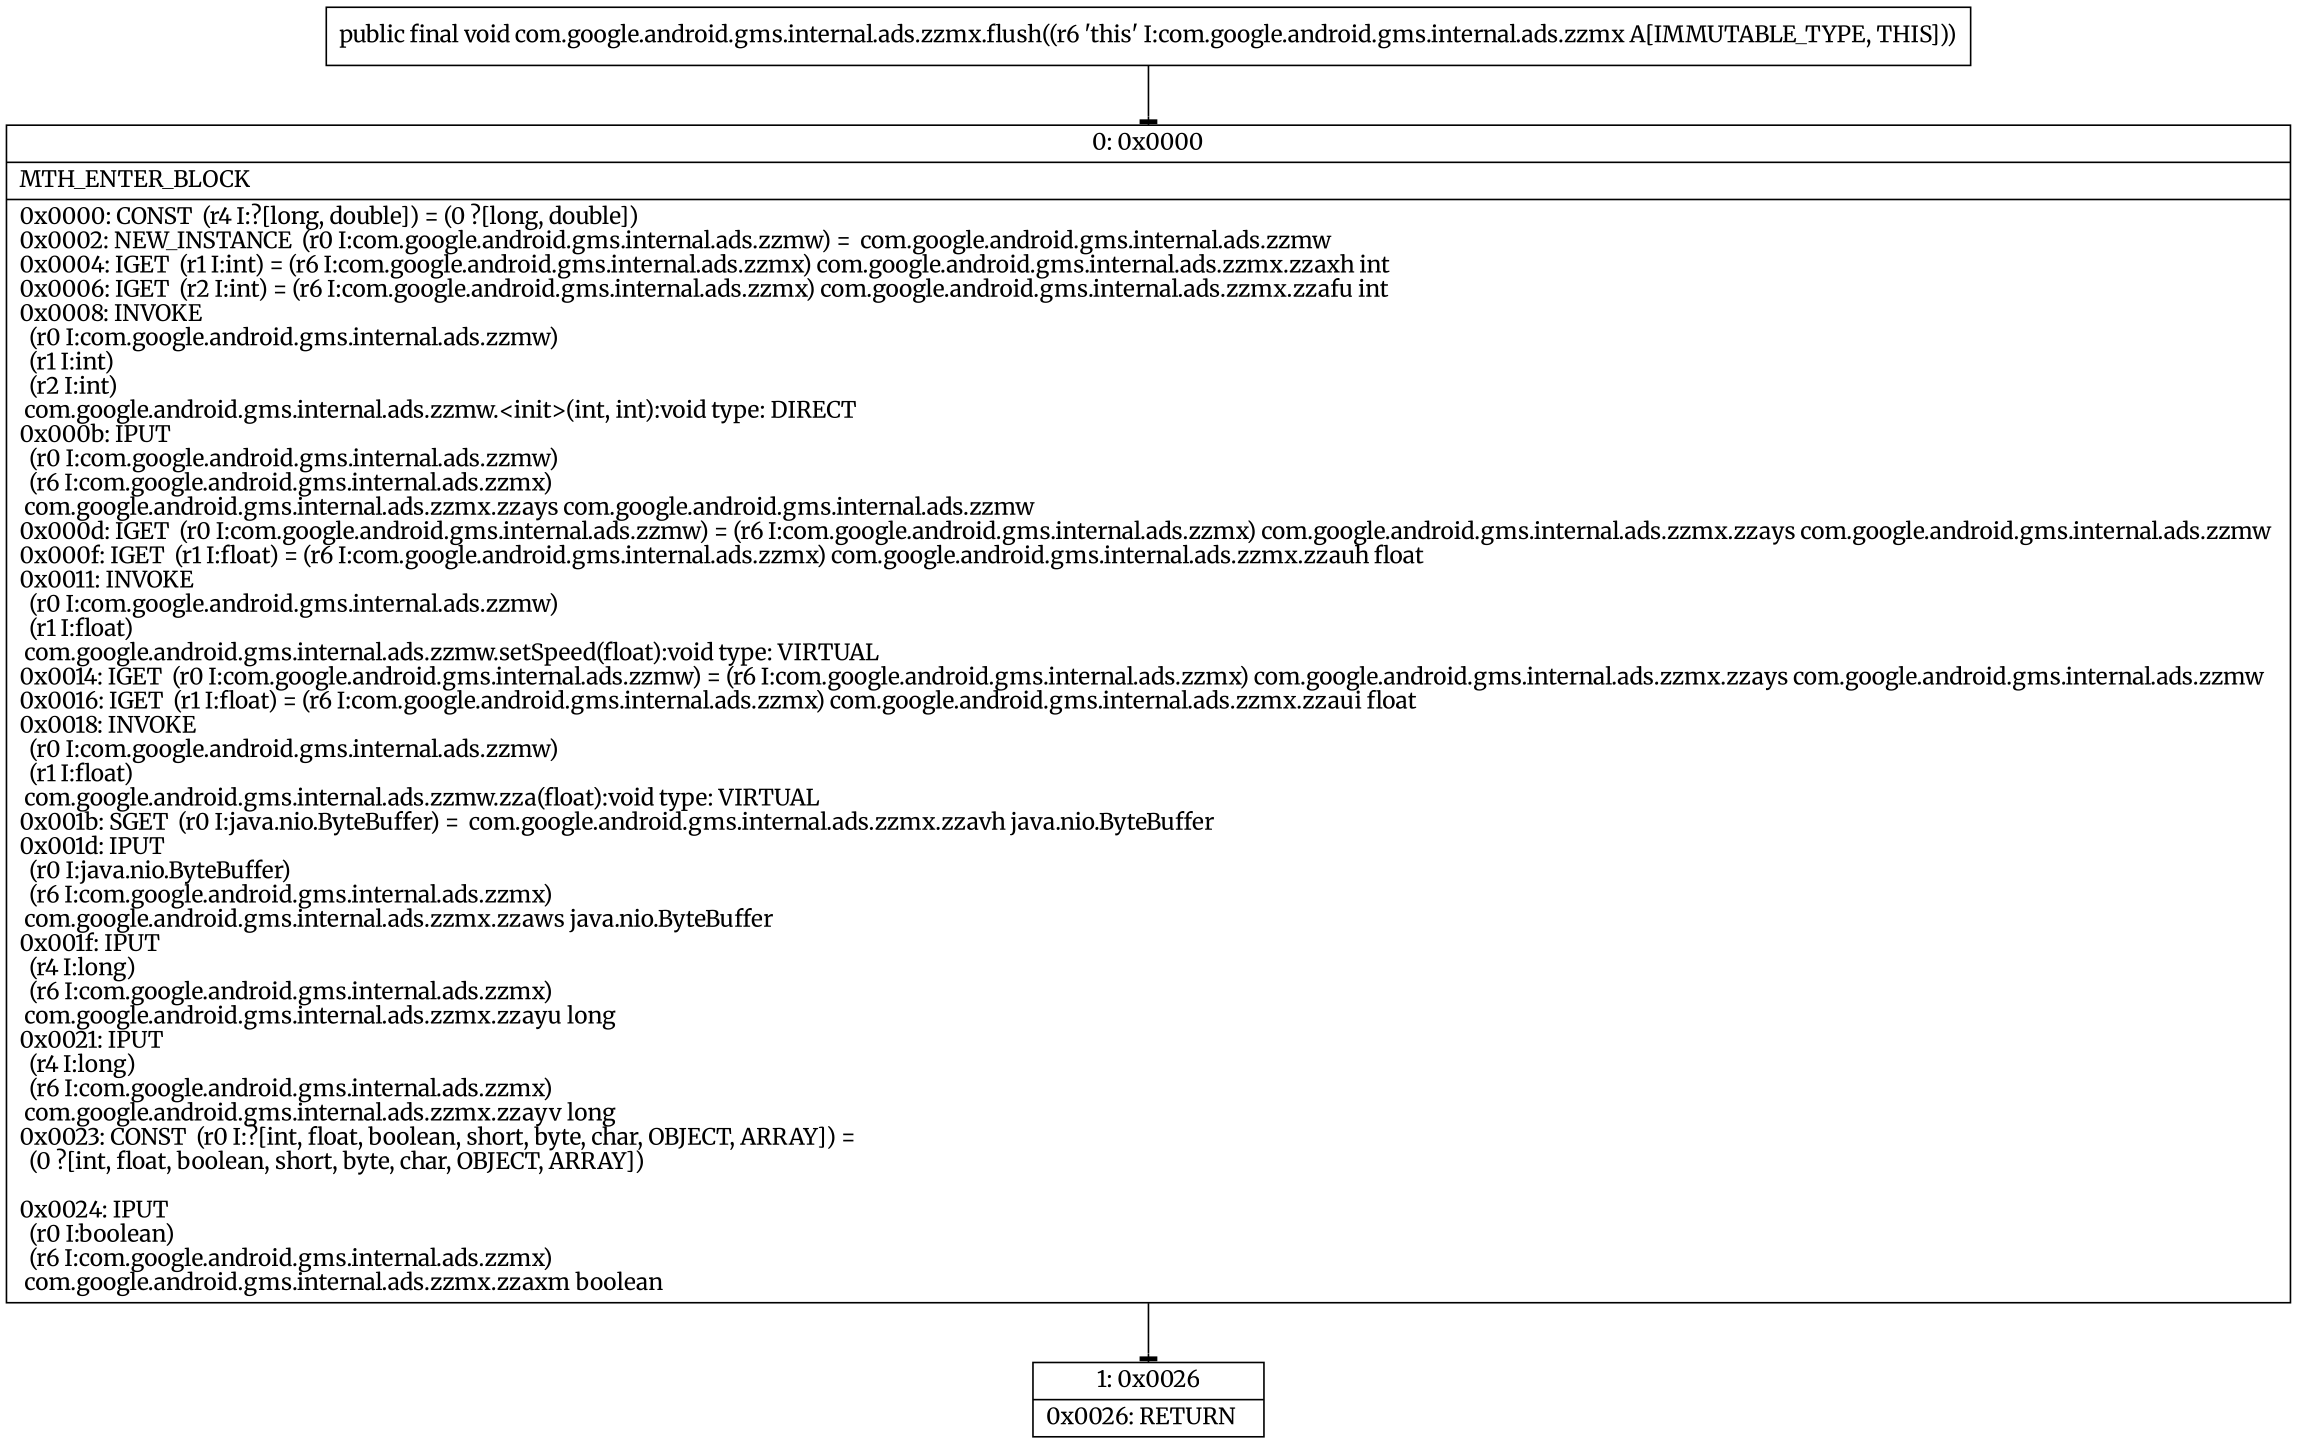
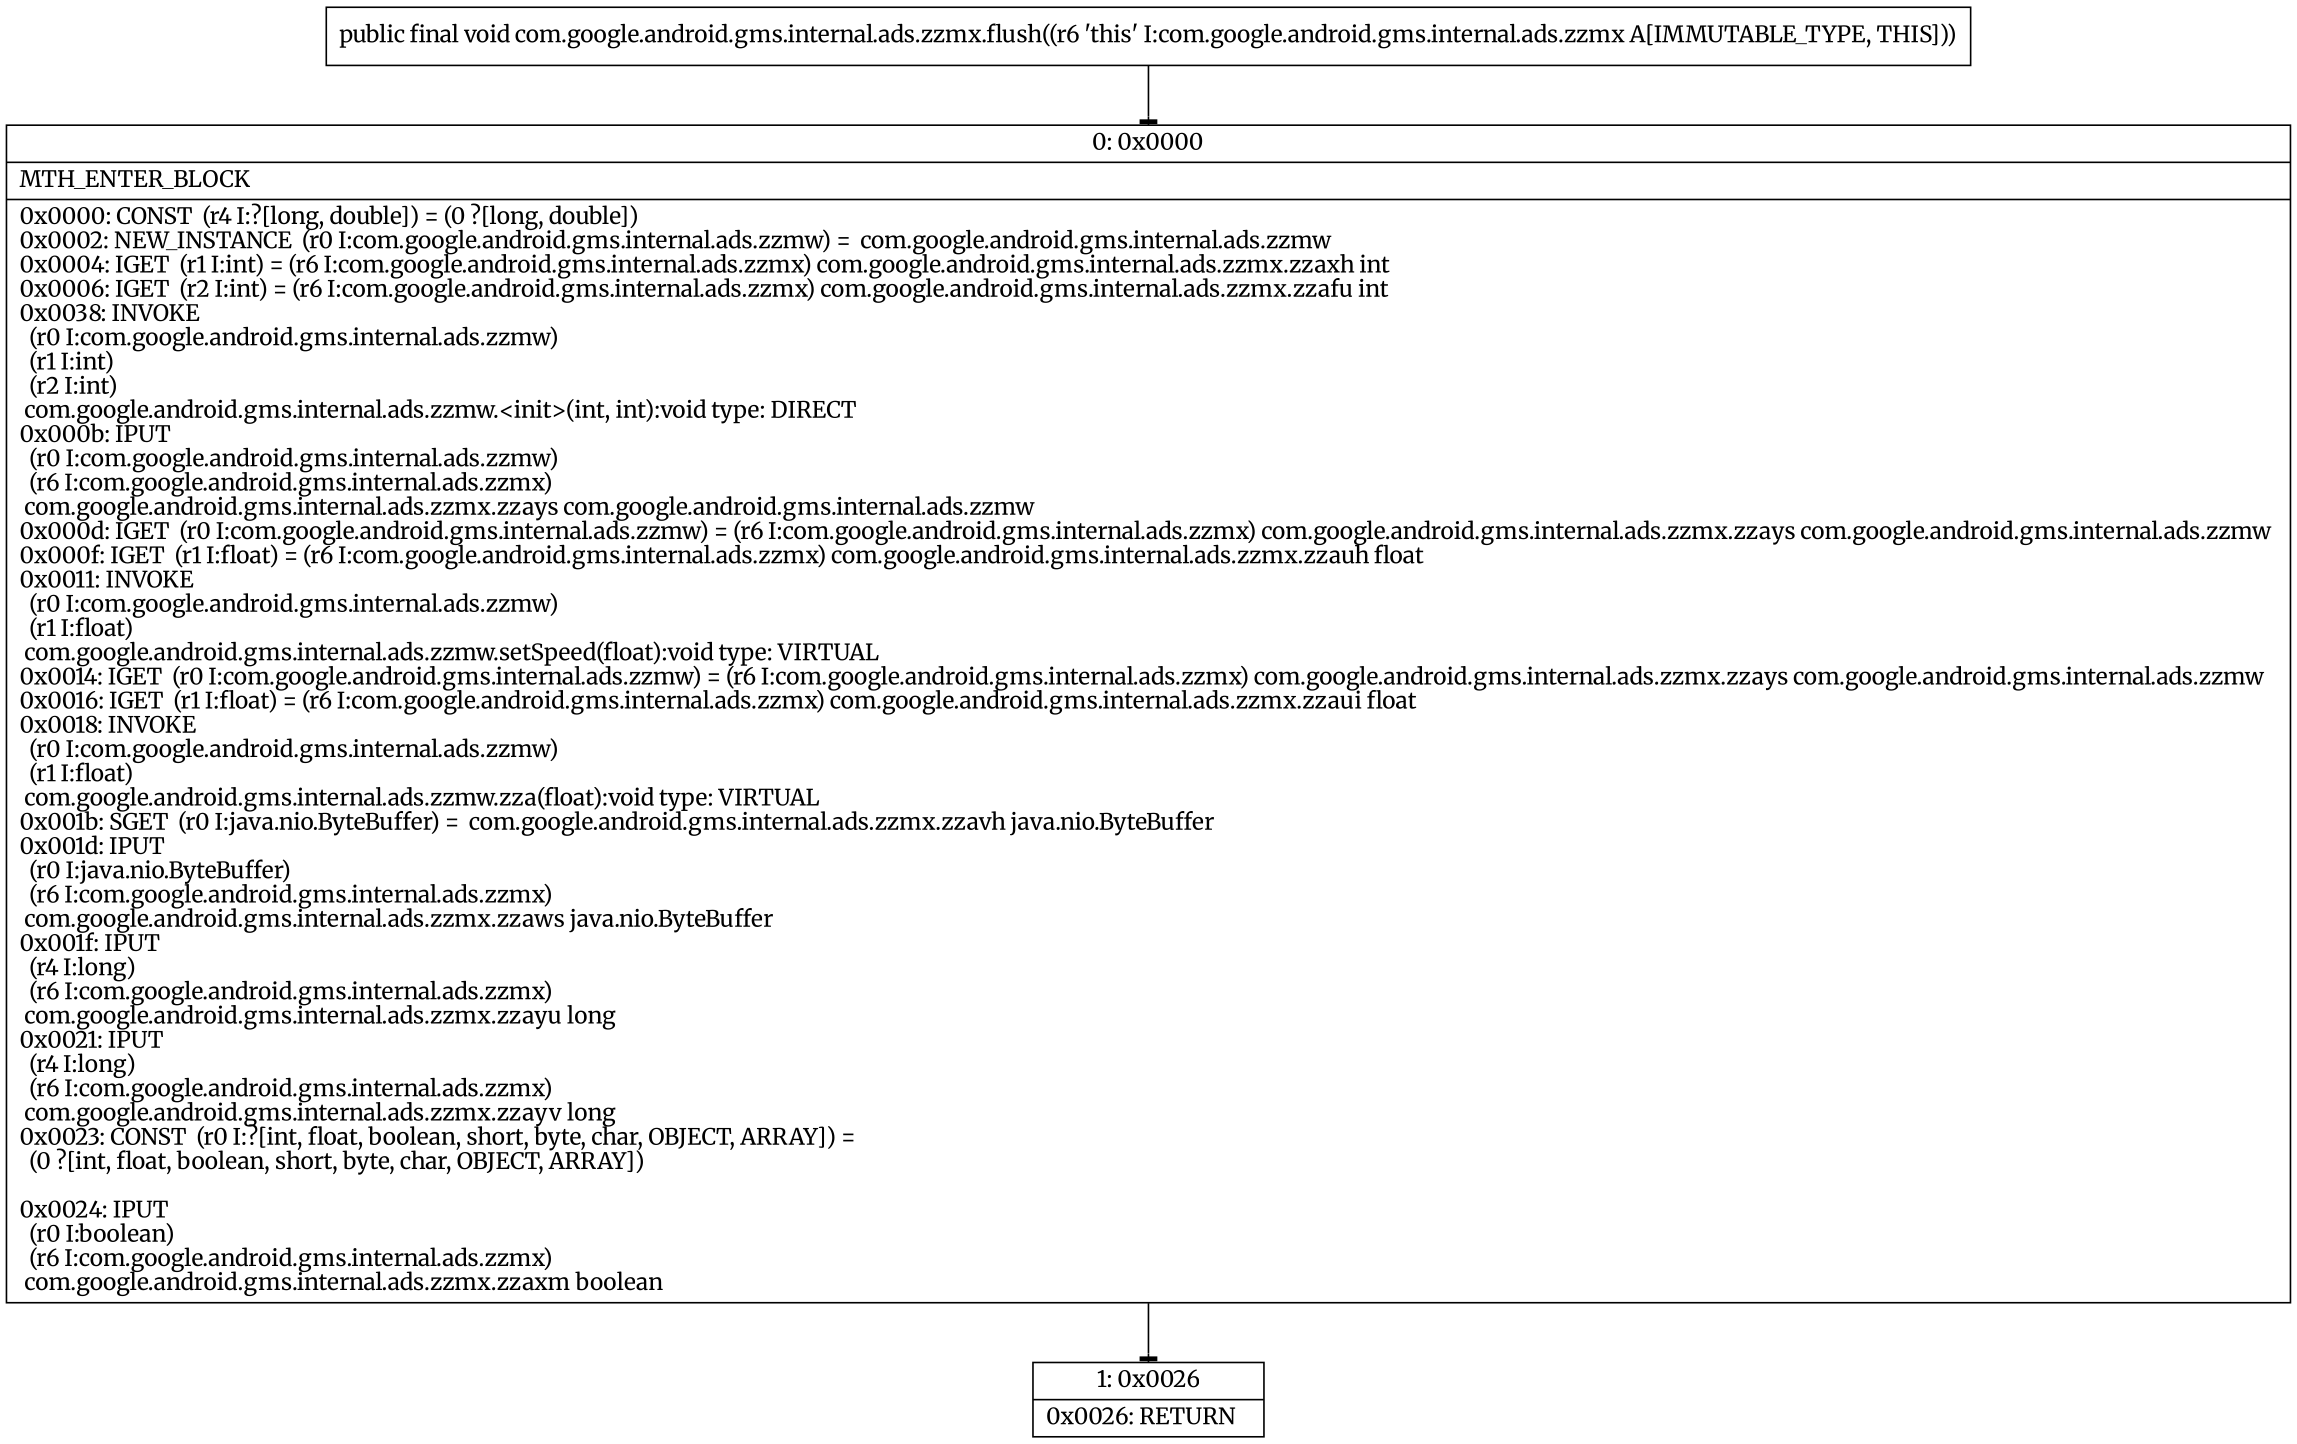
node "0: 0x0000": text "0x0008: INVOKE" -> "0x0038: INVOKE"
